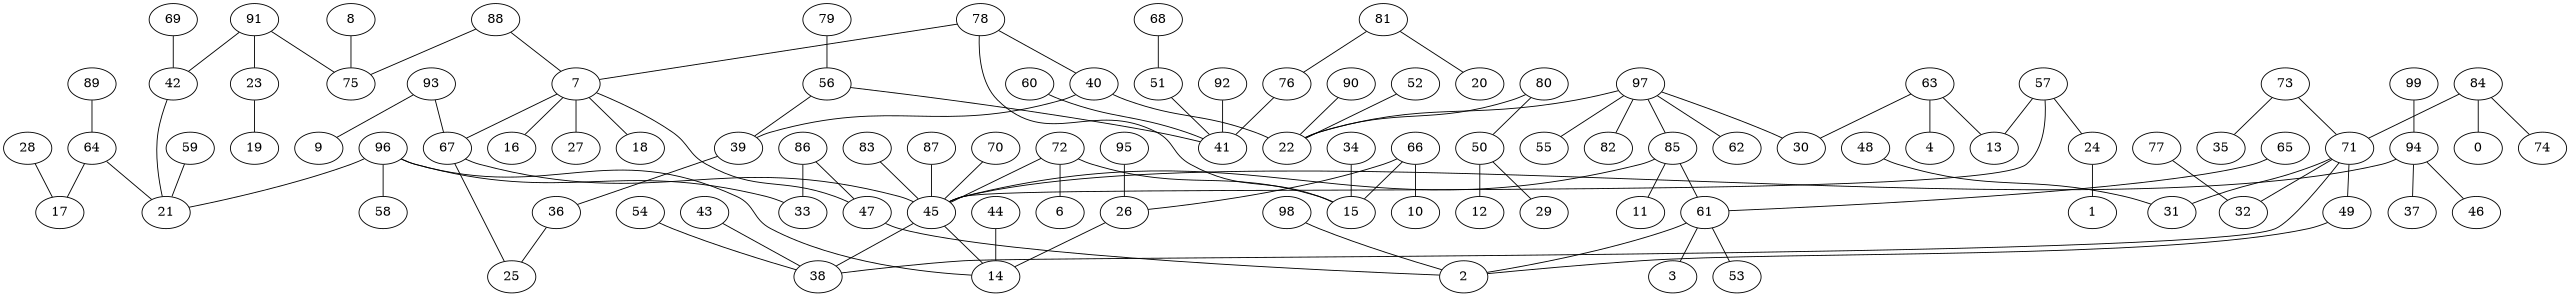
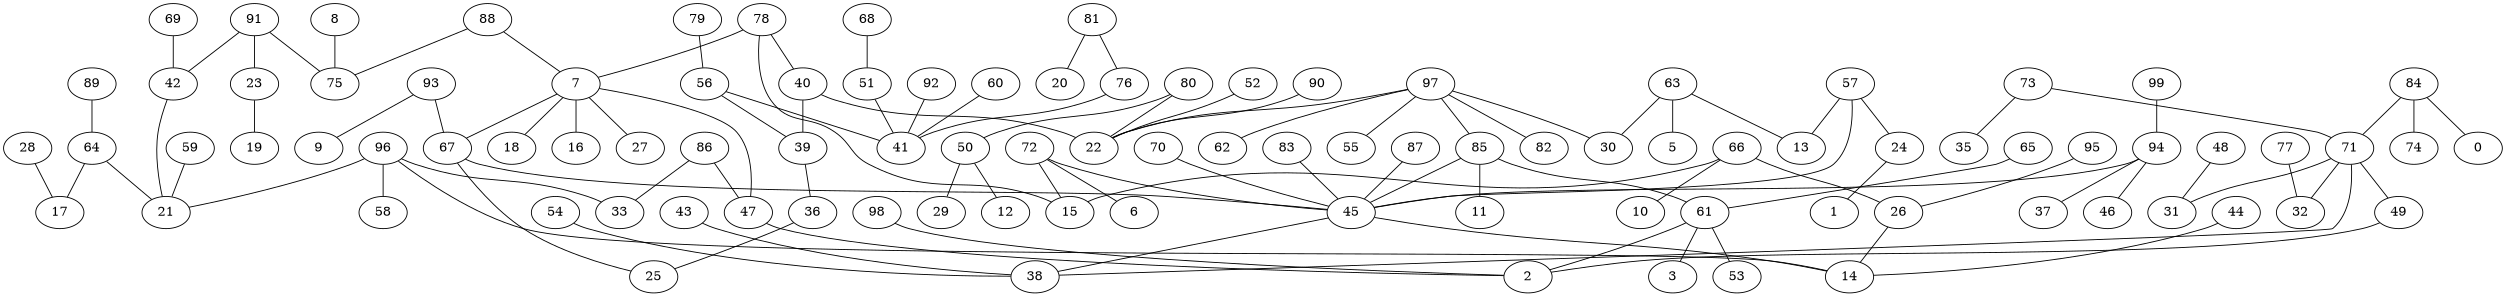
node "34": removed
node "4": label "4" -> "5"
